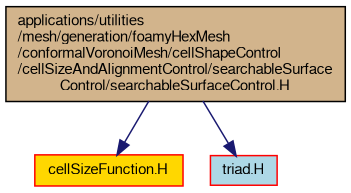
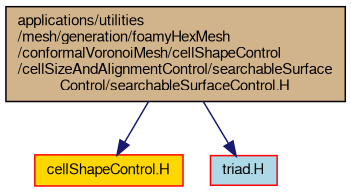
node "cellSizeFunction.H": label "cellSizeFunction.H" -> "cellShapeControl.H"
